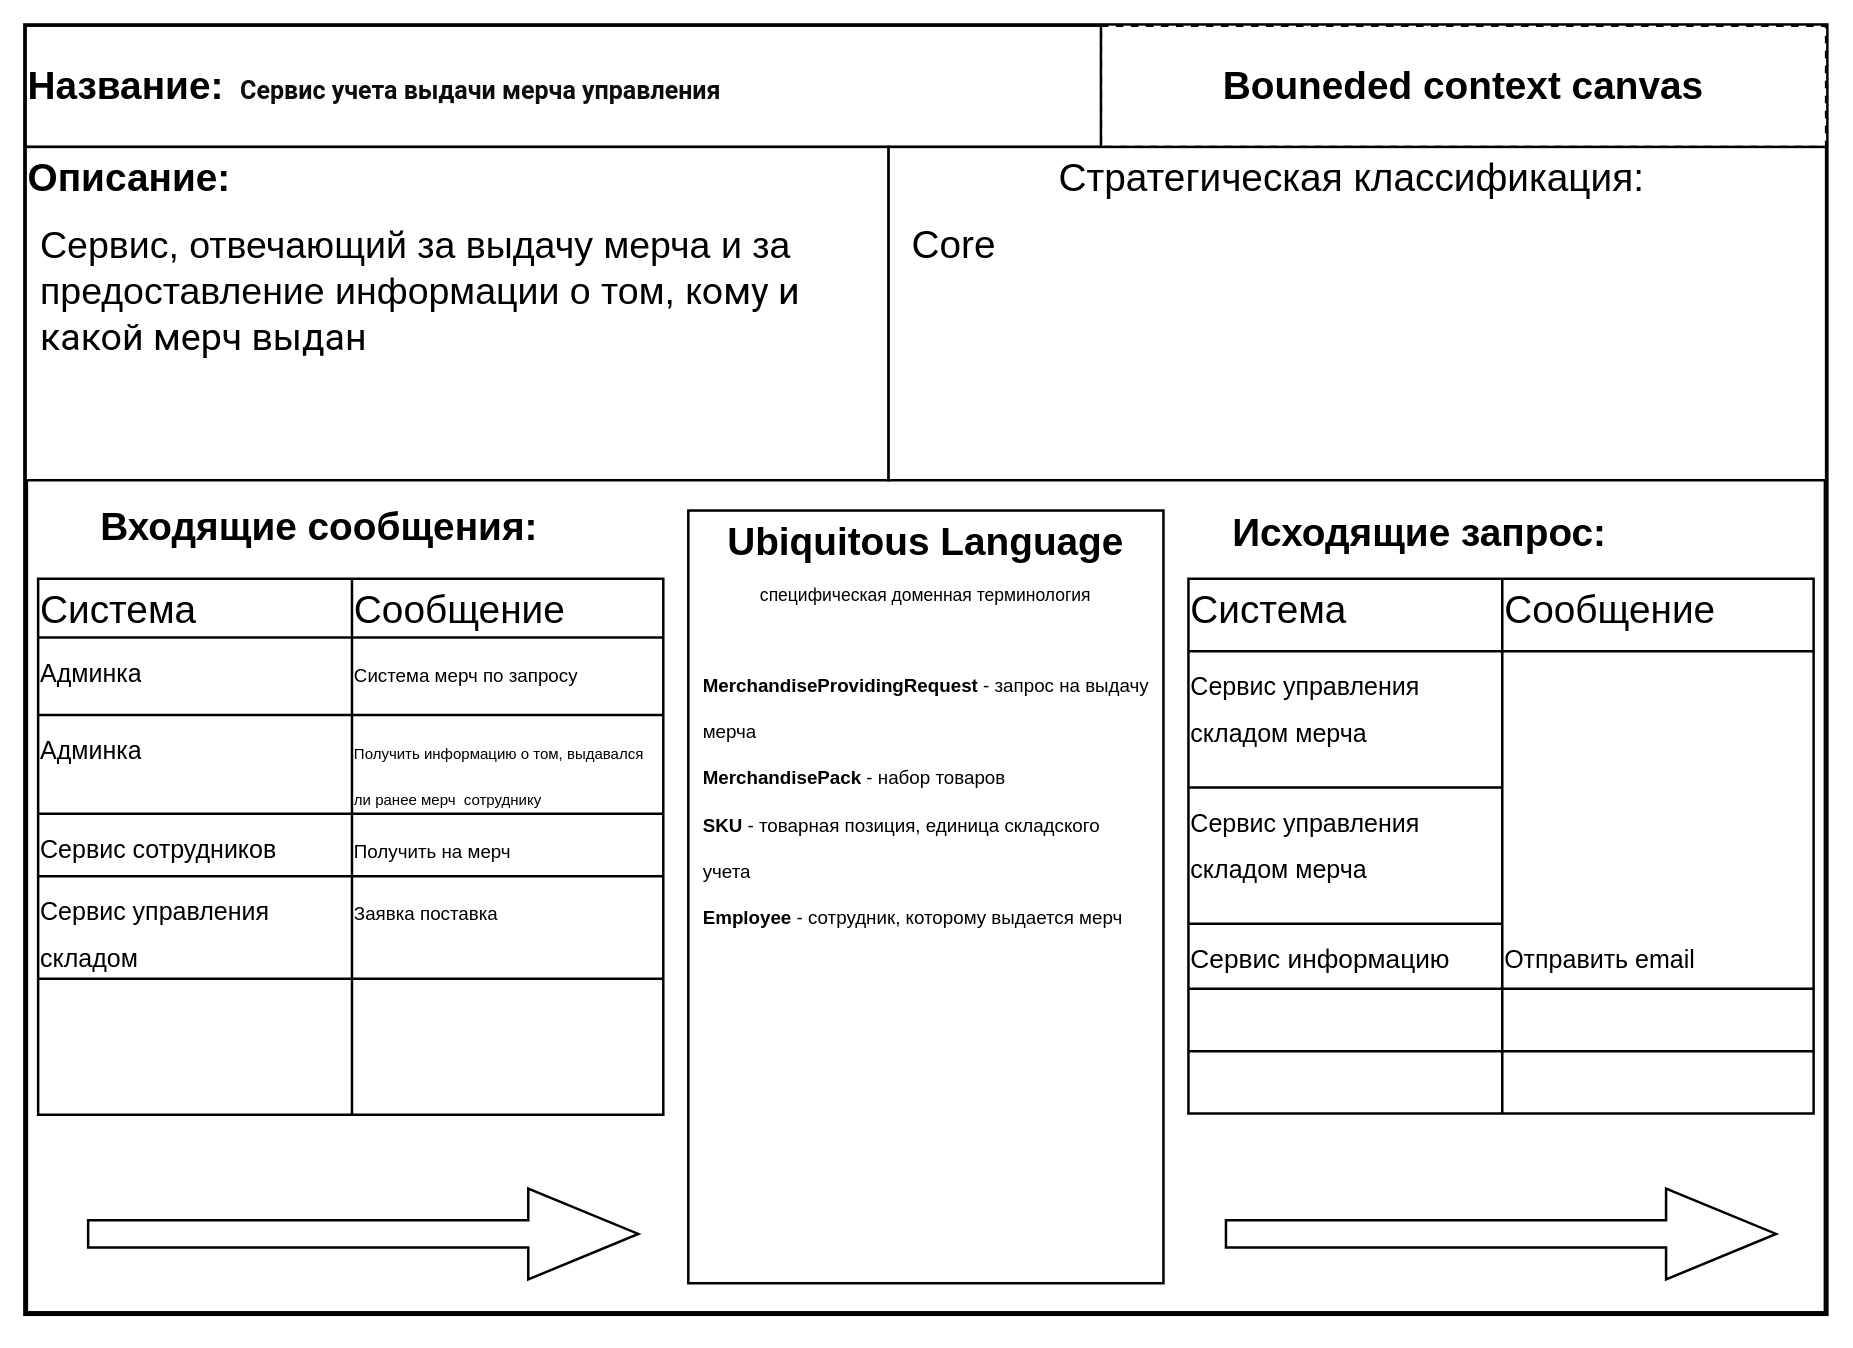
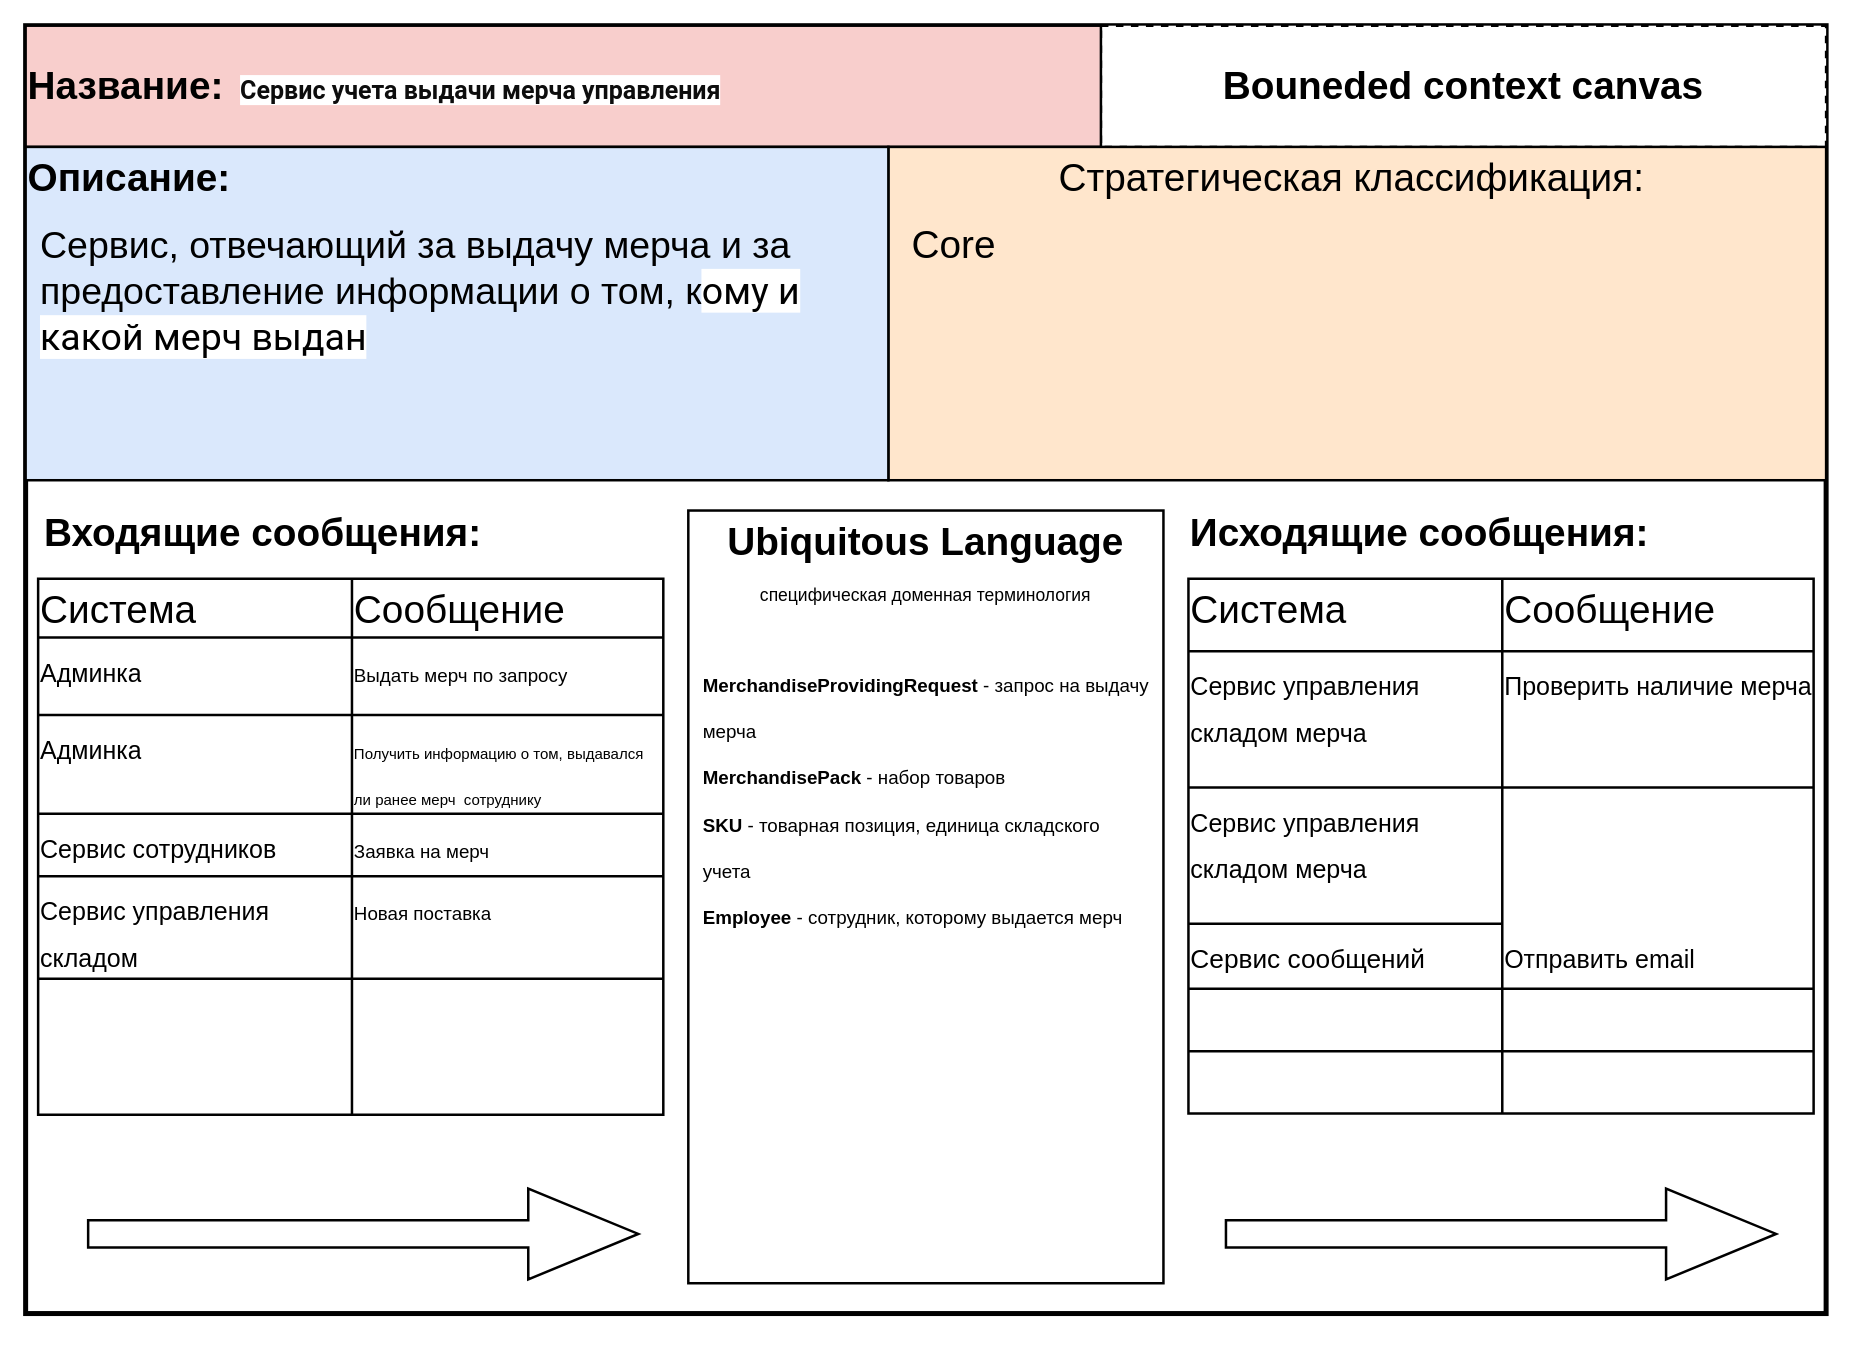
node "Название:": fillcolor #ffffff -> #f8cecc
node "Описание:": fillcolor #ffffff -> #dae8fc
node "Стратегическая классификация:": fillcolor #ffffff -> #ffe6cc
node "Входящие сообщения:": moved (319, 527) -> (263, 533)
node "Исходящие запрос:": label "Исходящие запрос:" -> "Исходящие сообщения:"
node "Система мерч по запросу": label "Система мерч по запросу" -> "Выдать мерч по запросу"
node "Проверить наличие мерча": added
node "Получить на мерч": label "Получить на мерч" -> "Заявка на мерч"
node "Заявка поставка": label "Заявка поставка" -> "Новая поставка"
node "Сервис информацию": label "Сервис информацию" -> "Сервис сообщений"
